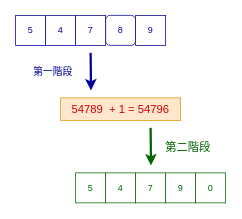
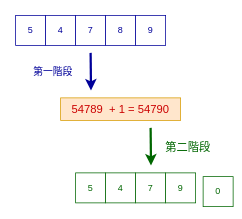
node "8": shape rounded rectangle -> rectangle
node "54789 + 1 = 54796": label "54789 + 1 = 54796" -> "54789 + 1 = 54790"
node "0": moved (210, 188) -> (218, 192)
